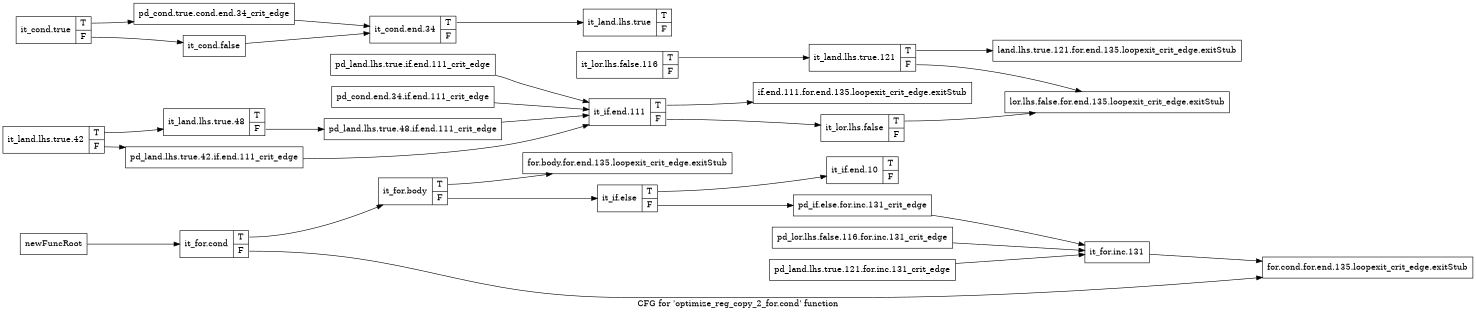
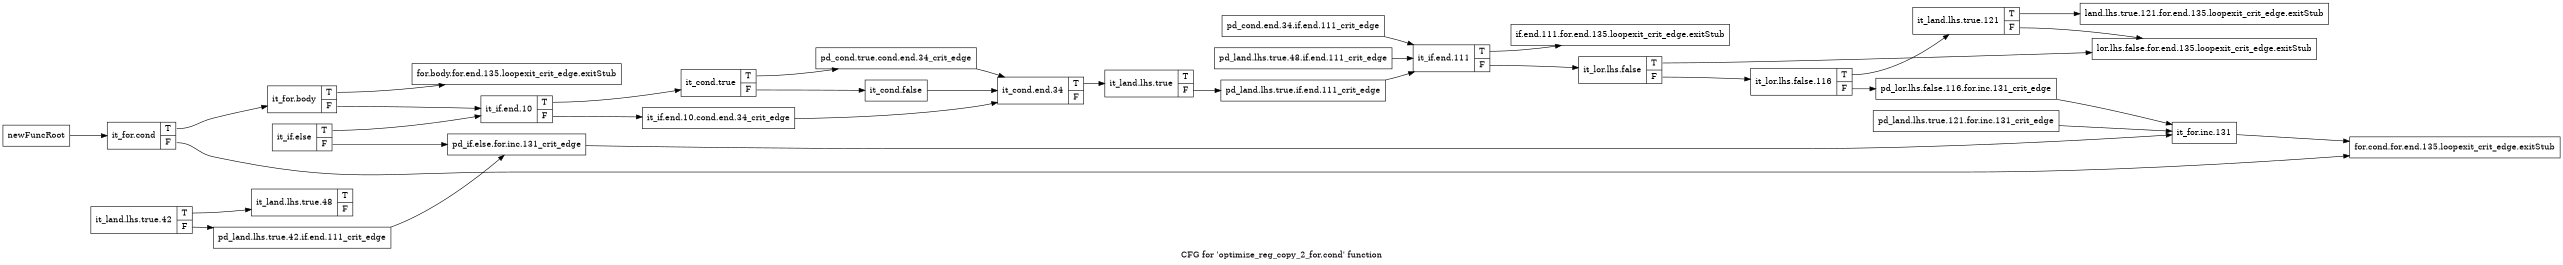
edge "it_lor.lhs.false" -> "it_lor.lhs.false.116": added
edge "it_lor.lhs.false.116" -> "pd_lor.lhs.false.116.for.inc.131_crit_edge": added
edge "it_land.lhs.true" -> "pd_land.lhs.true.if.end.111_crit_edge": added
edge "it_if.end.10" -> "it_cond.true": added
node "it_if.end.10.cond.end.34_crit_edge": added
edge "it_land.lhs.true.48" -> "pd_land.lhs.true.48.if.end.111_crit_edge": removed
edge "pd_land.lhs.true.42.if.end.111_crit_edge" -> "it_if.end.111": now "pd_land.lhs.true.42.if.end.111_crit_edge" -> "pd_if.else.for.inc.131_crit_edge"
edge "it_for.body" -> "it_if.else": now "it_for.body" -> "it_if.end.10"
